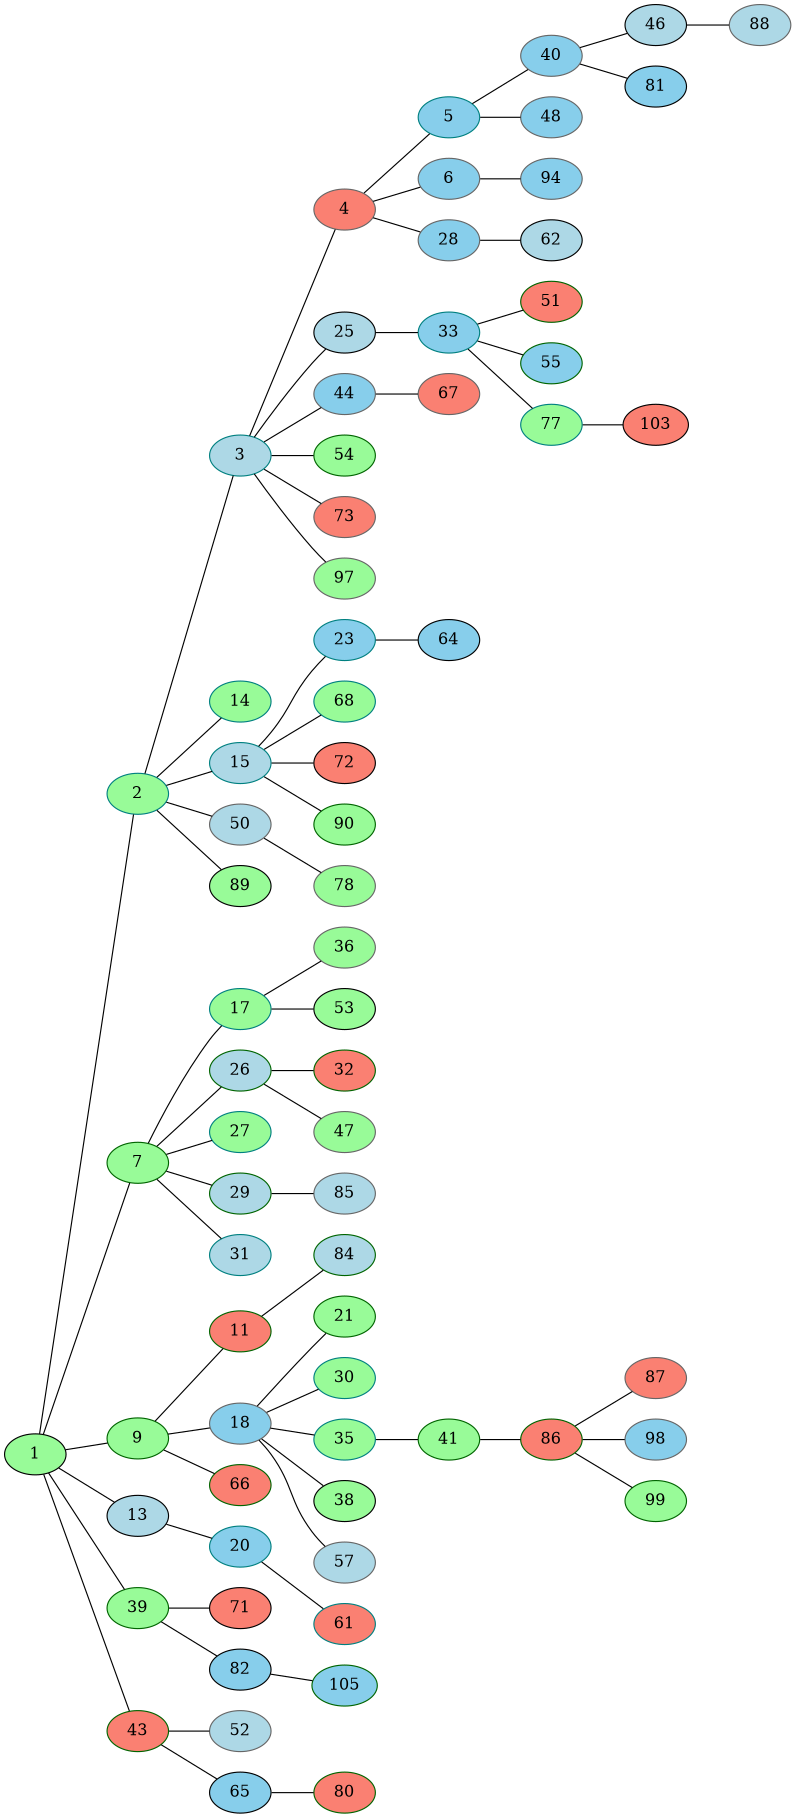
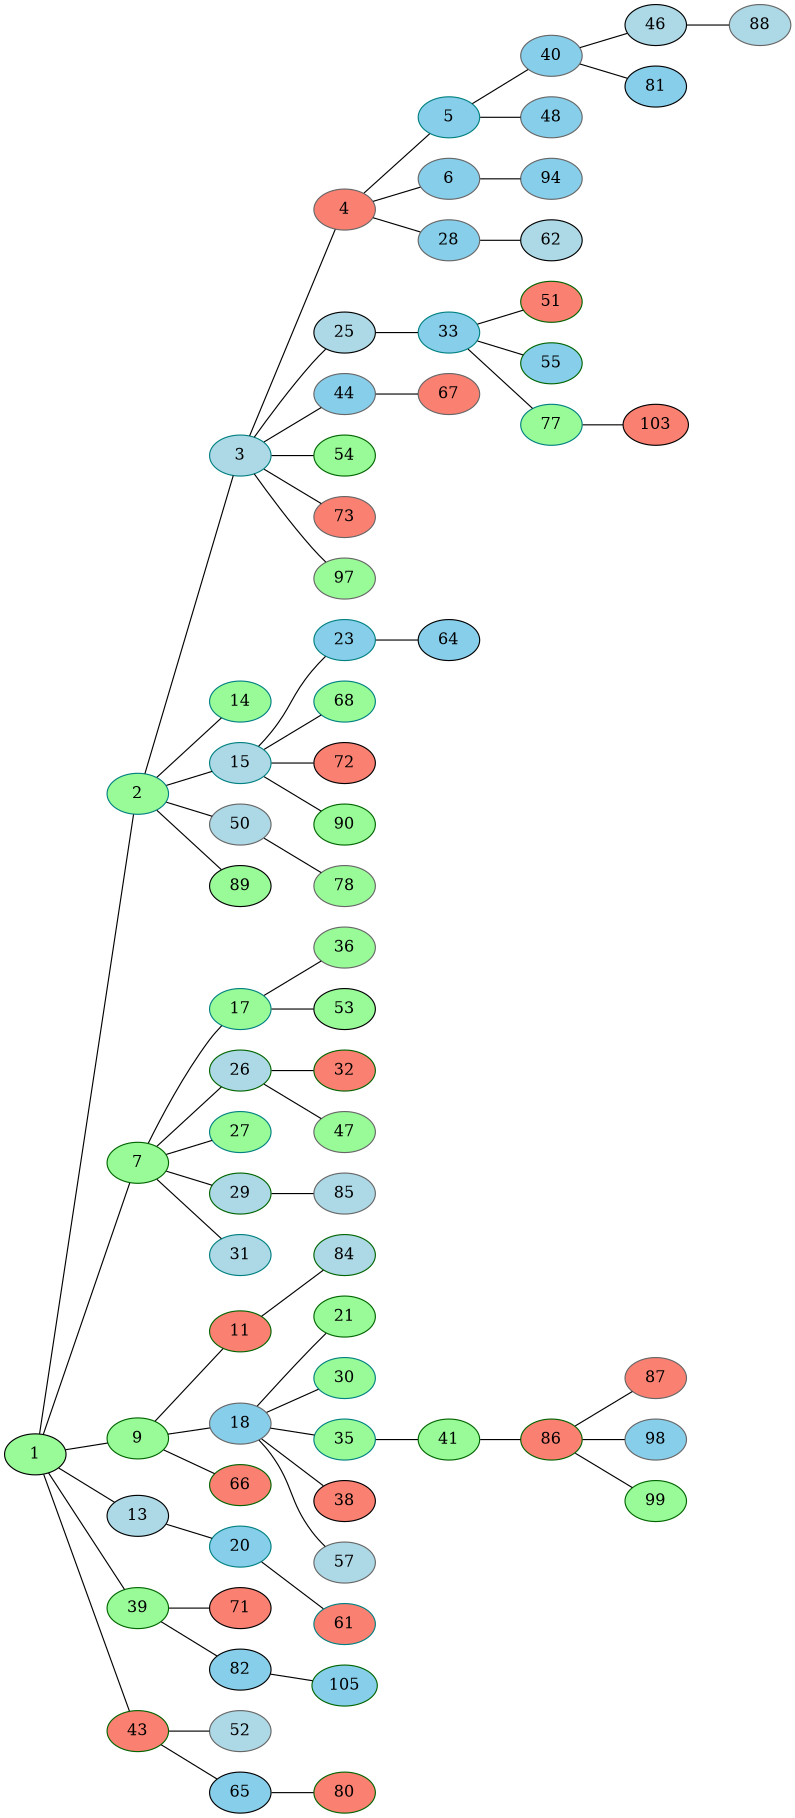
node "38": fillcolor palegreen -> salmon
